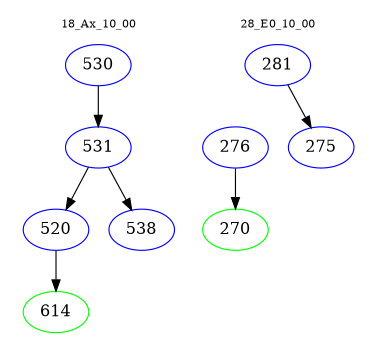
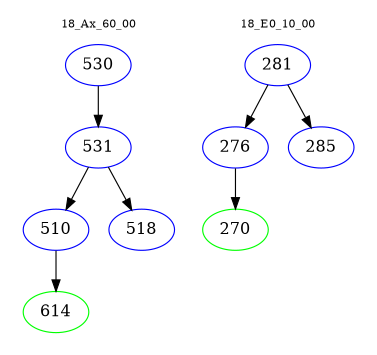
cluster "18_Ax_10_00": label "18_Ax_10_00" -> "18_Ax_60_00"
cluster "28_E0_10_00": label "28_E0_10_00" -> "18_E0_10_00"
edge "281" -> "276": added
node "275": label "275" -> "285"
node "520": label "520" -> "510"
node "538": label "538" -> "518"
